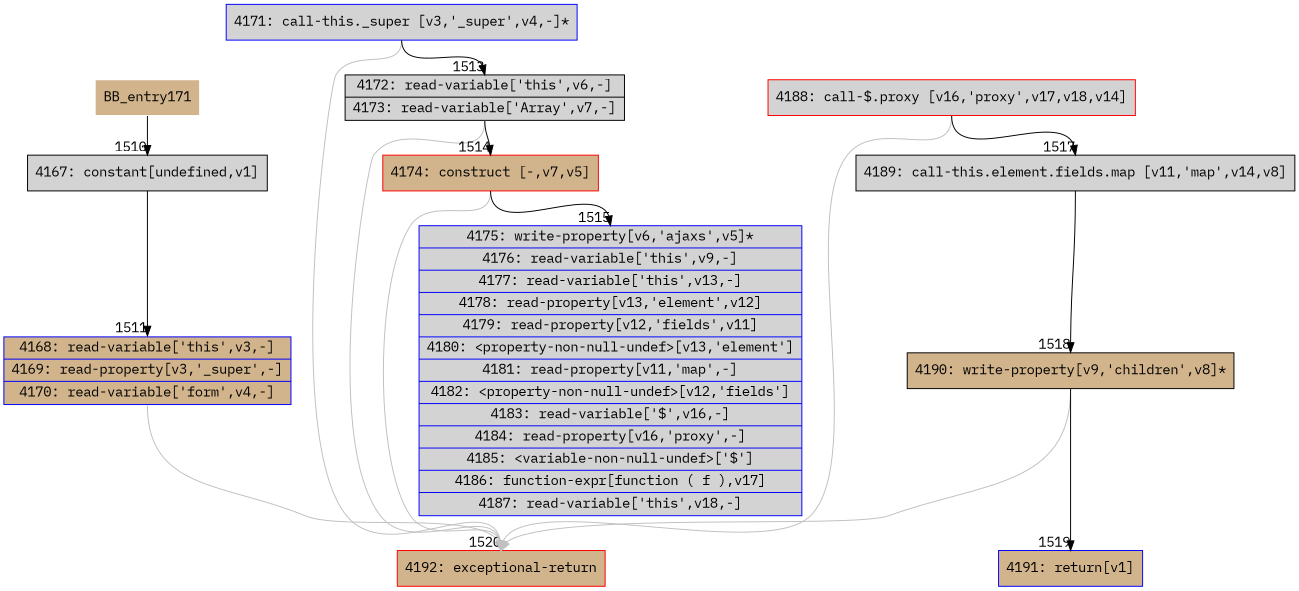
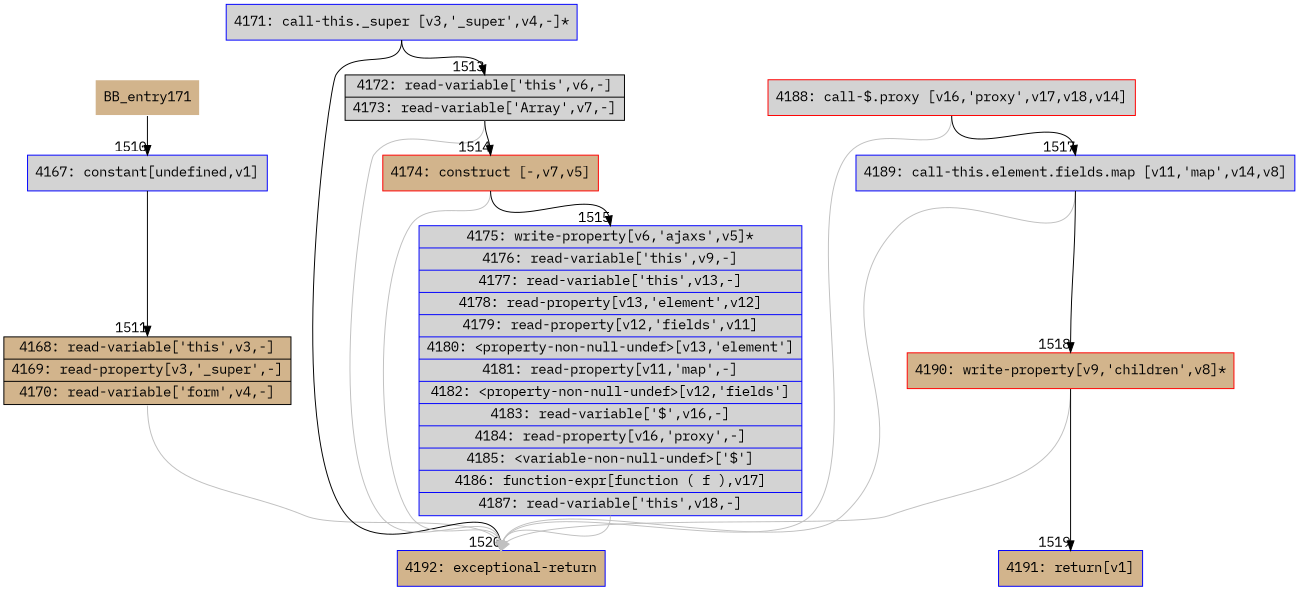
node "4167: constant[undefined,v1]": color black -> blue
node "4189: call-this.element.fields.map [v11,'map',v14,v8]": color black -> blue
edge "4171: call-this._super [v3,'_super',v4,-]*" -> "4192: exceptional-return": color gray -> black
node "4168: read-variable['this',v3,-]": color blue -> black
node "4190: write-property[v9,'children',v8]*": color black -> red
edge "4189: call-this.element.fields.map [v11,'map',v14,v8]" -> "4192: exceptional-return": added
edge "4175: write-property[v6,'ajaxs',v5]*" -> "4192: exceptional-return": added
node "4192: exceptional-return": color red -> blue
